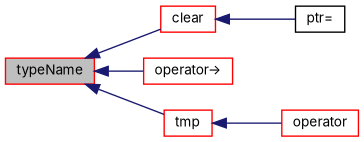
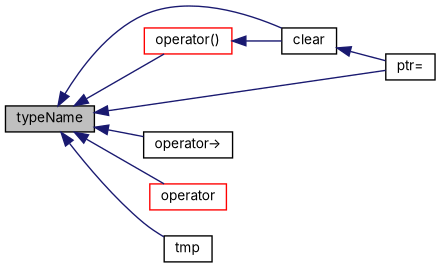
node "clear": color red -> black
node "operator()": added
node "typeName": color red -> black
node "operator->": color red -> black
edge "ptr=" -> "typeName": added
node "tmp": color red -> black
edge "operator" -> "tmp": now "operator" -> "typeName"
